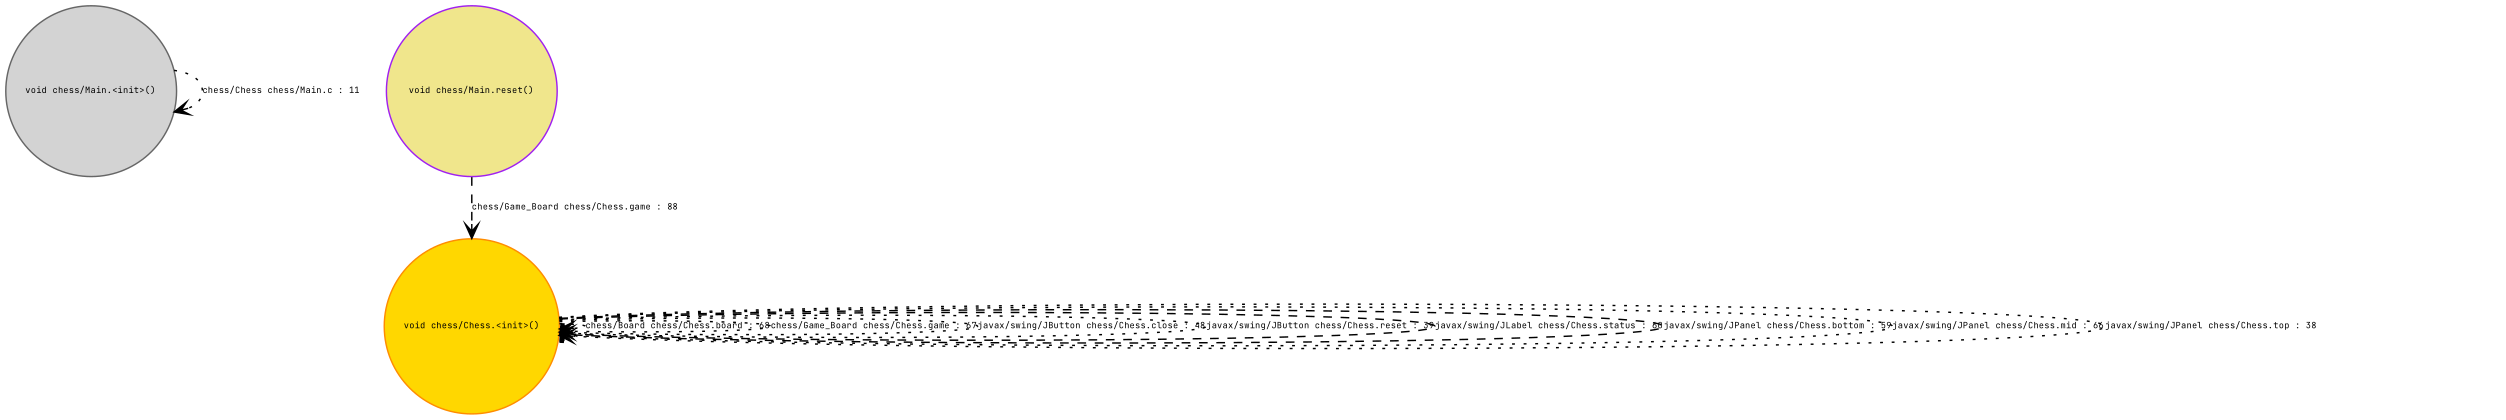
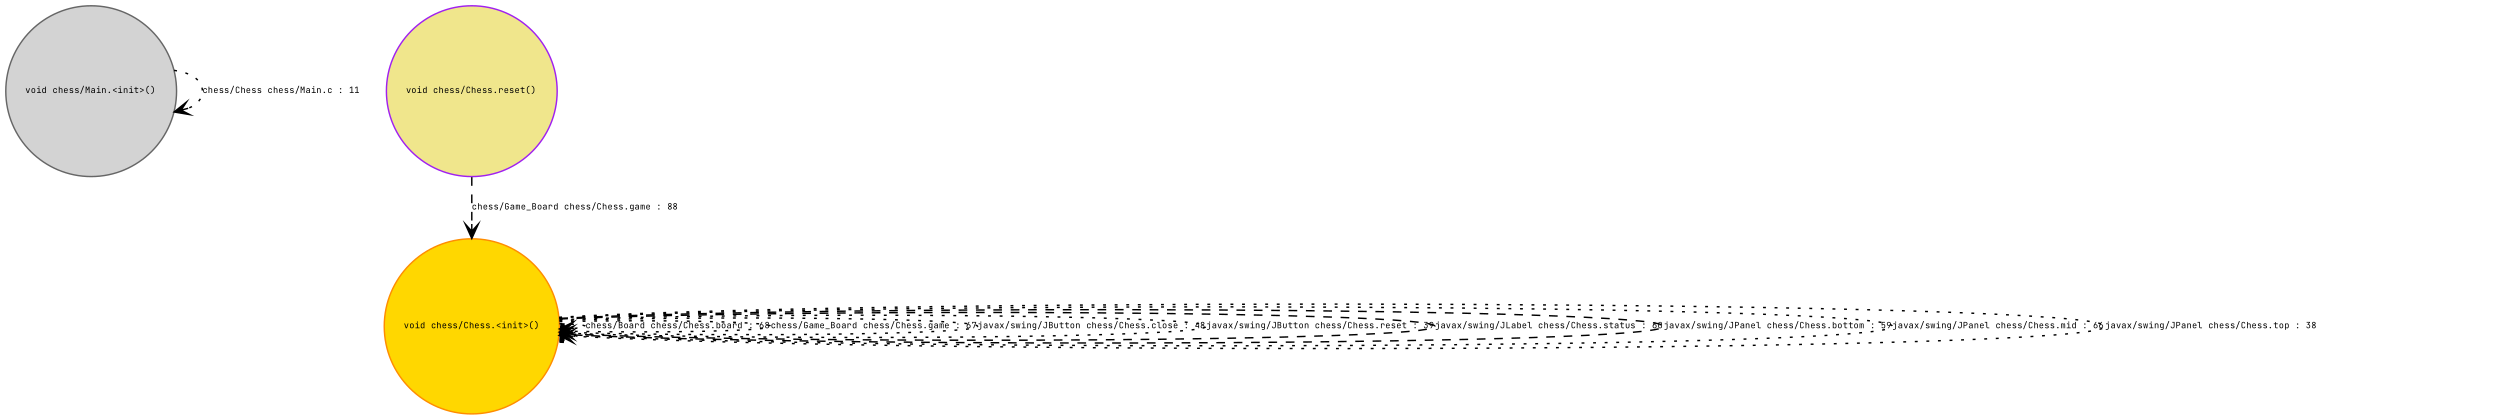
node "void chess/Main.reset()": label "void chess/Main.reset()" -> "void chess/Chess.reset()"
